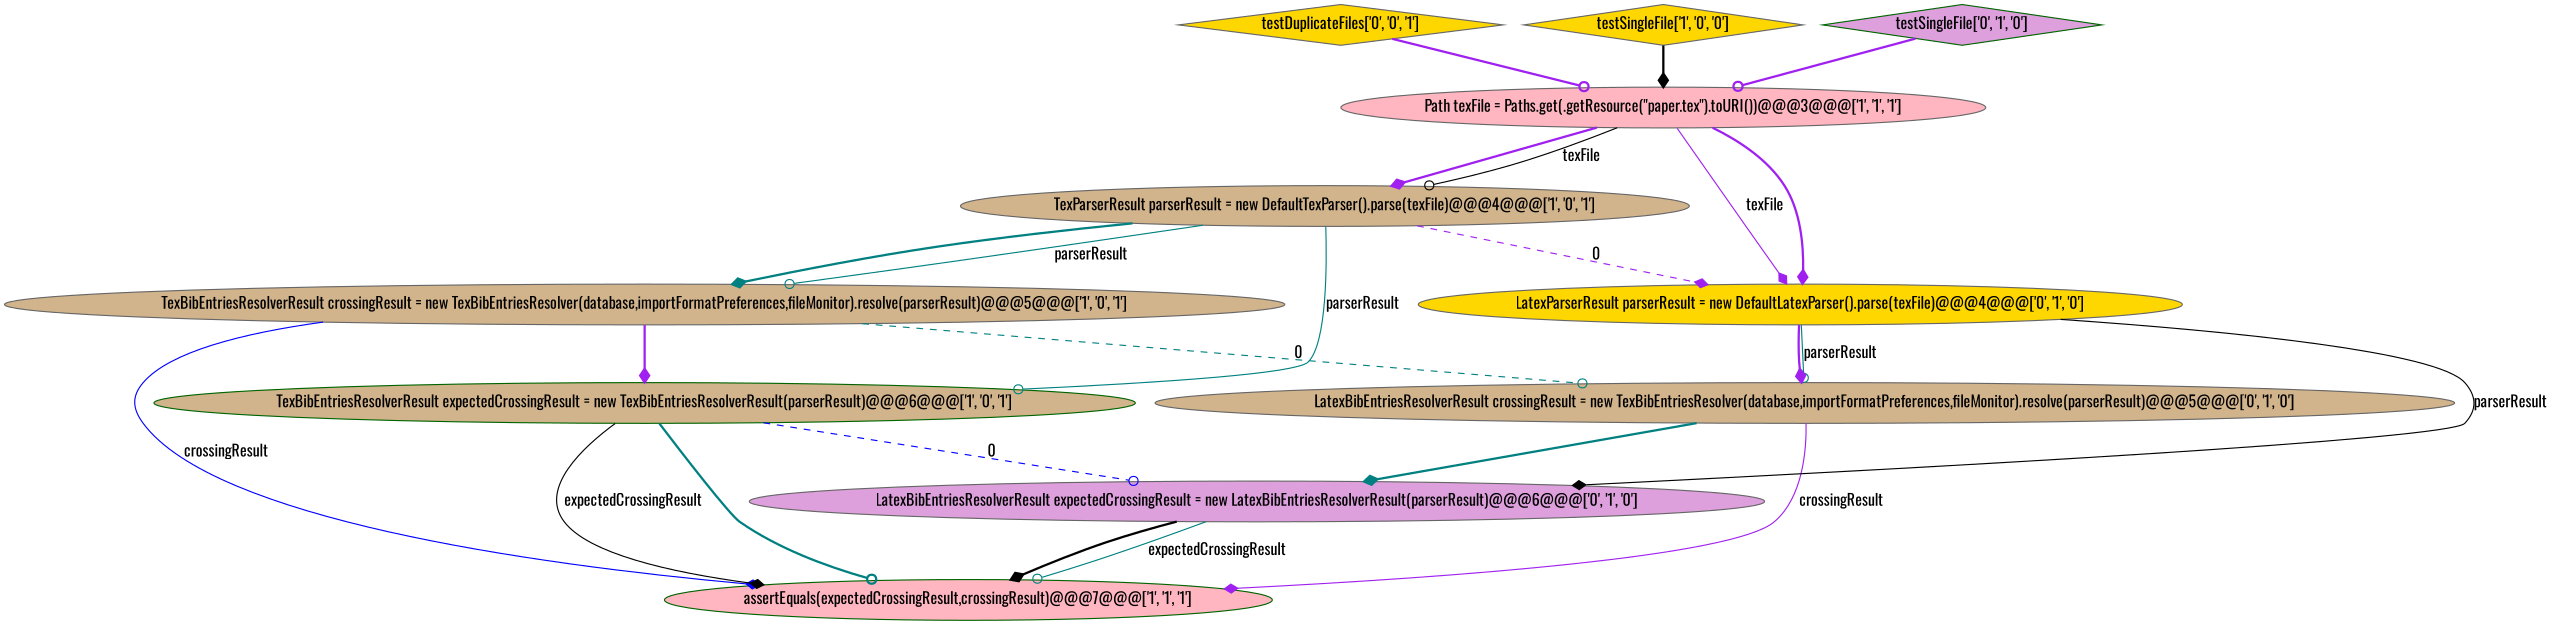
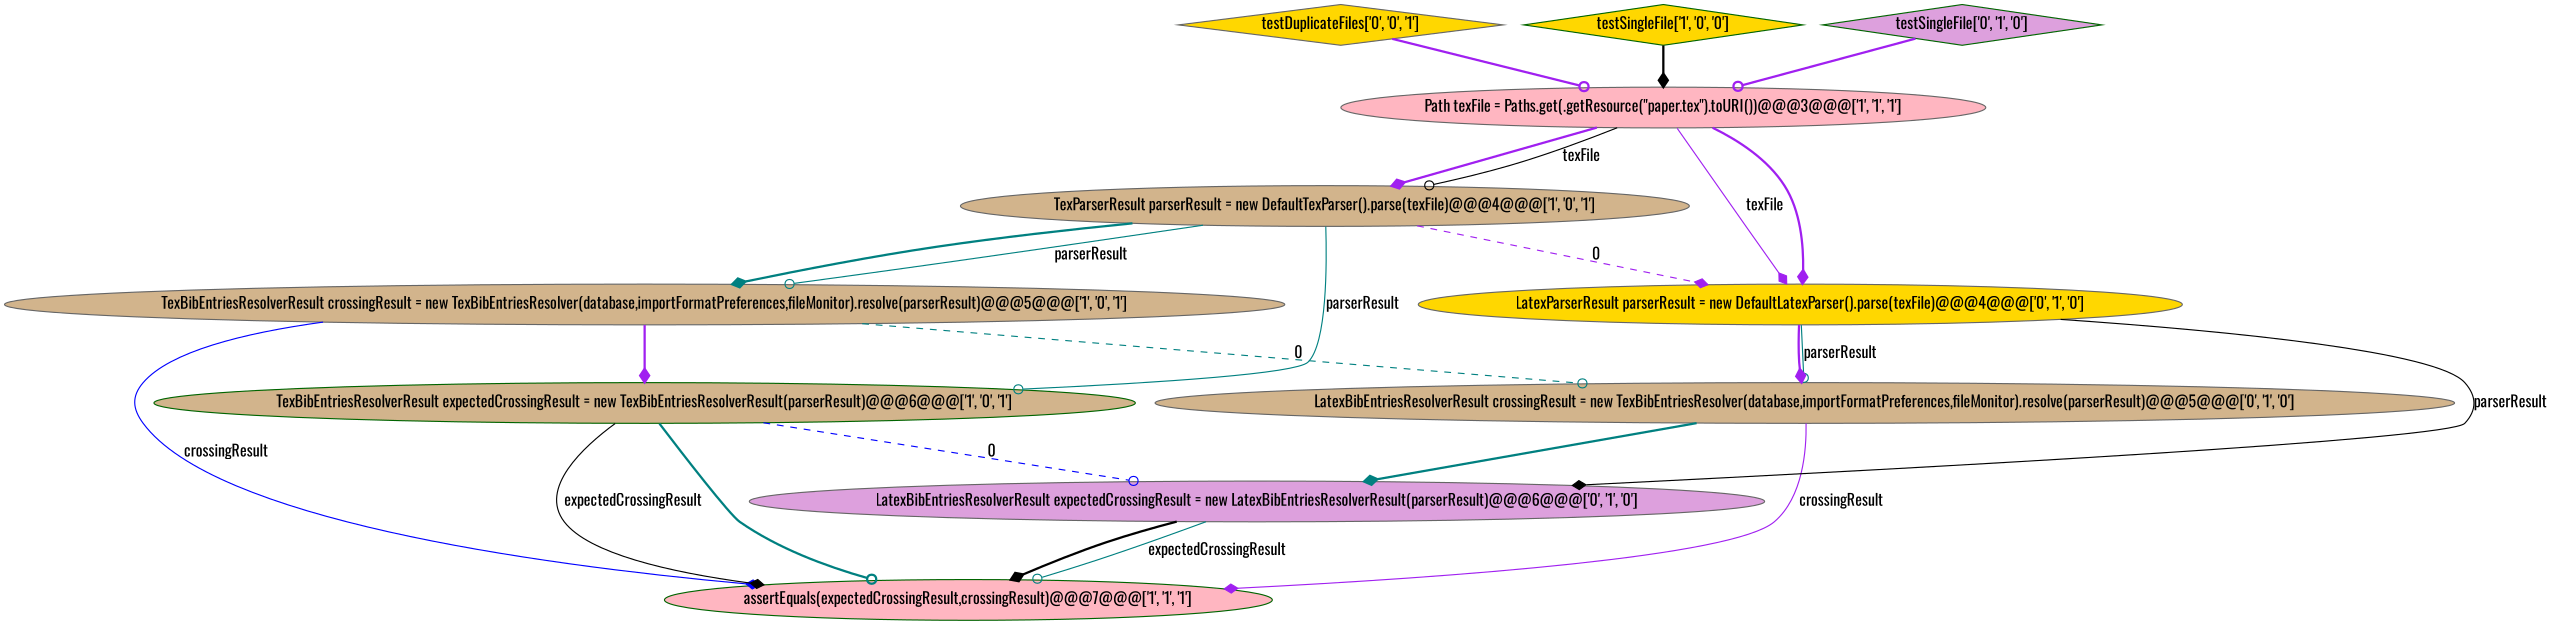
node "testSingleFile['1', '0', '0']": color gray40 -> darkgreen
